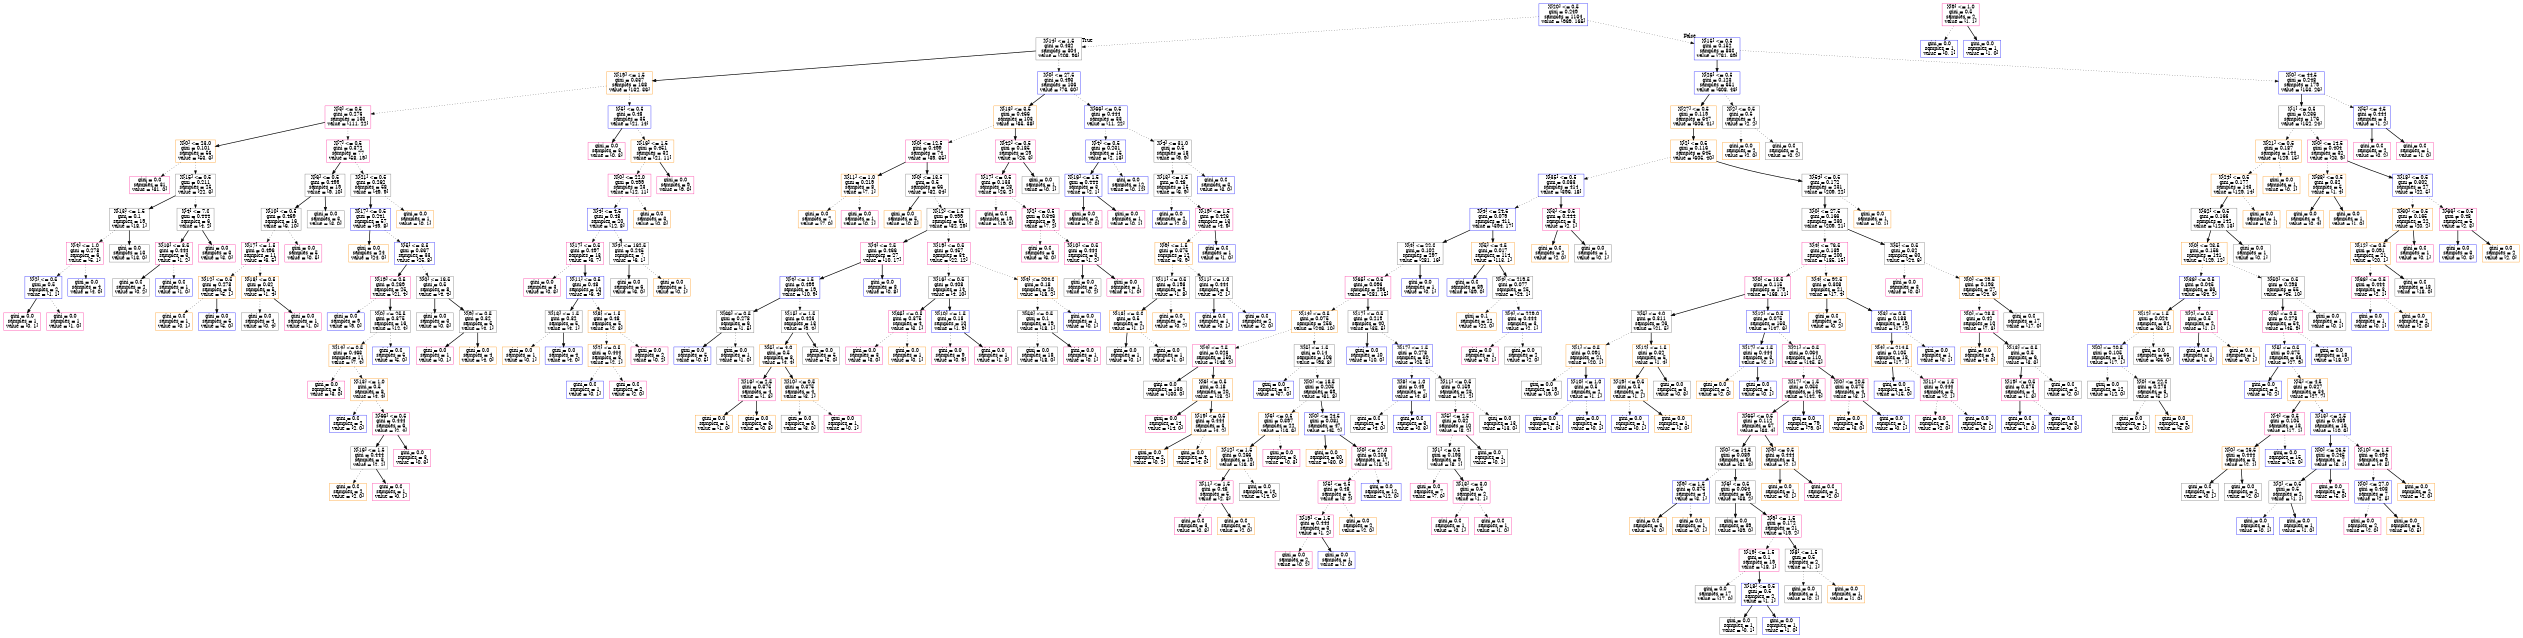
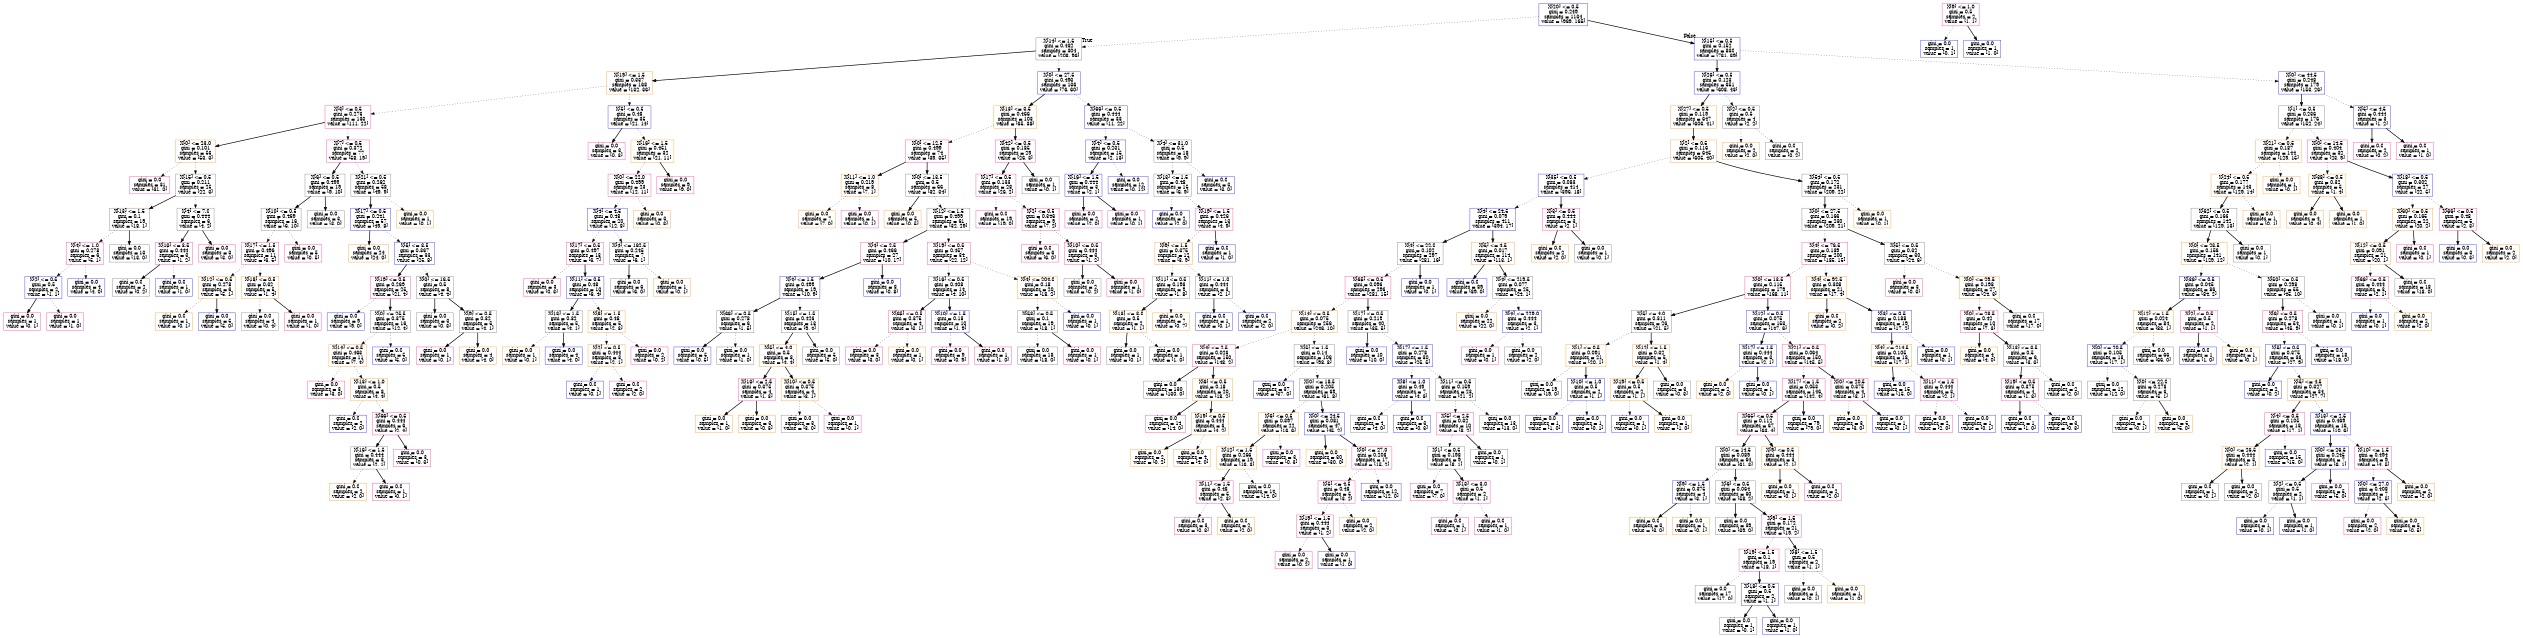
edge "X[20] <= 0.5 gini = 0.249 samples = 1134 value = [969, 165]" -> "X[15] <= 0.5 gini = 0.152 samples = 830 value = [761, 69]": style dotted -> bold
node "gini = 0.1 samples = 22 value = [22, 0]": label "gini = 0.1 samples = 22 value = [22, 0]" -> "gini = 0.0 samples = 22 value = [22, 0]"
node "X[21] <= 0.5 gini = 0.064 samples = 110 value = [145, 5]": label "X[21] <= 0.5 gini = 0.064 samples = 110 value = [145, 5]" -> "X[21] <= 0.5 gini = 0.064 samples = 150 value = [145, 5]"
